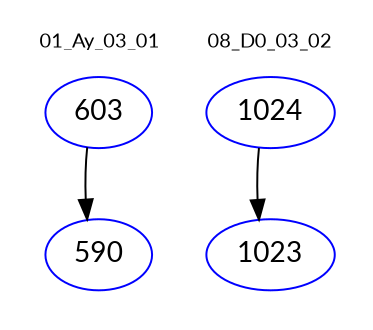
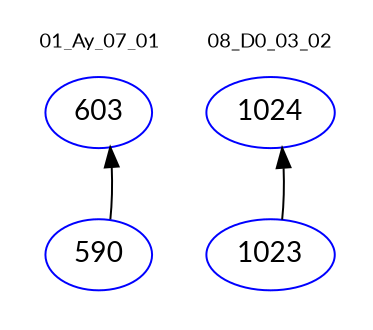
cluster "01_Ay_03_01": label "01_Ay_03_01" -> "01_Ay_07_01"
edge "603" -> "590": reversed
edge "1024" -> "1023": reversed
